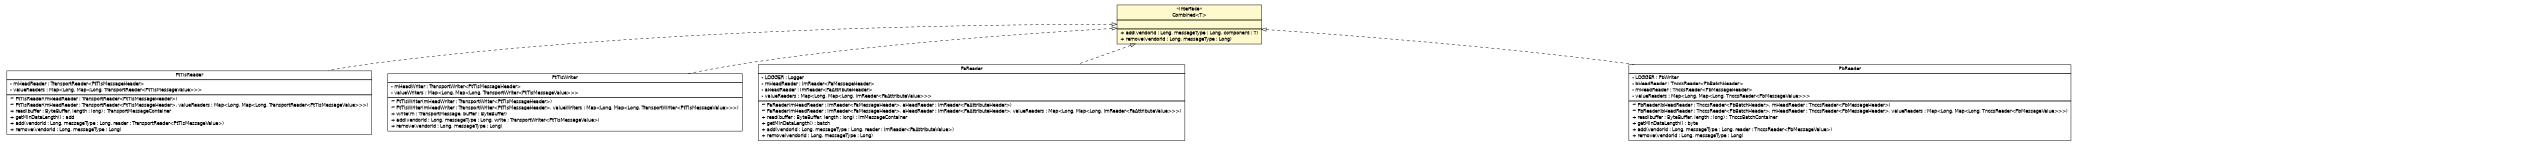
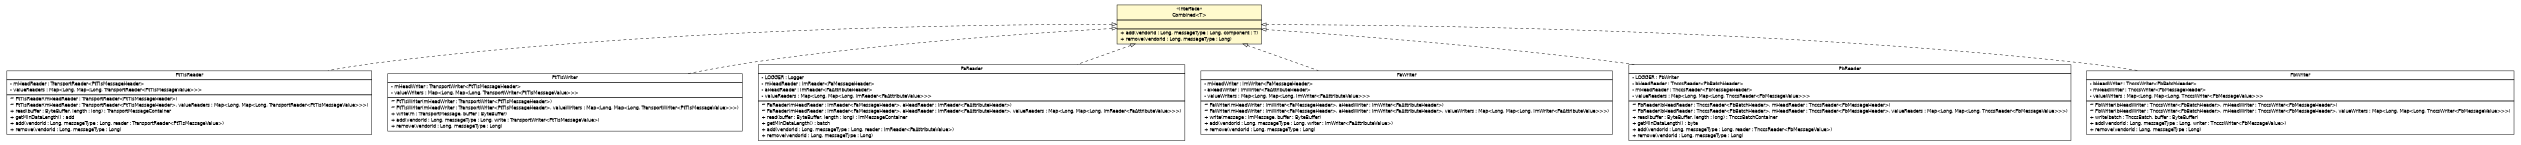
node "PaWriter": added
node "PbWriter": added
